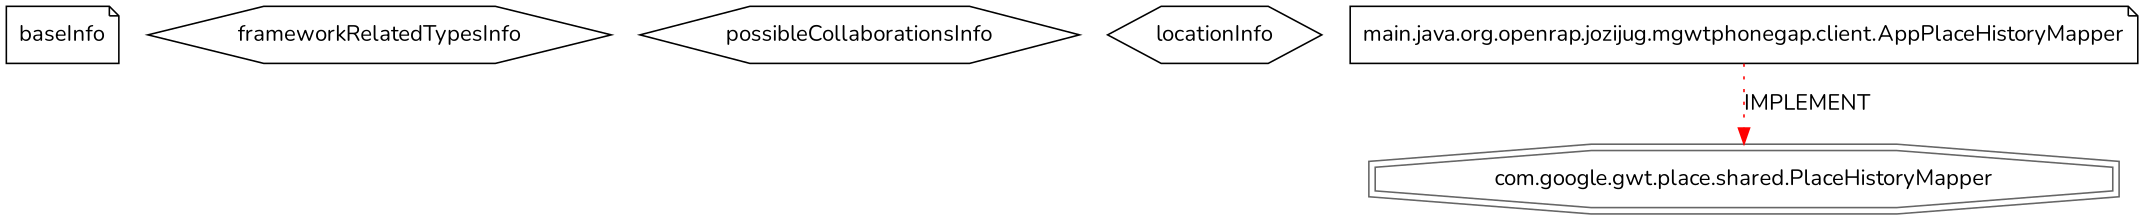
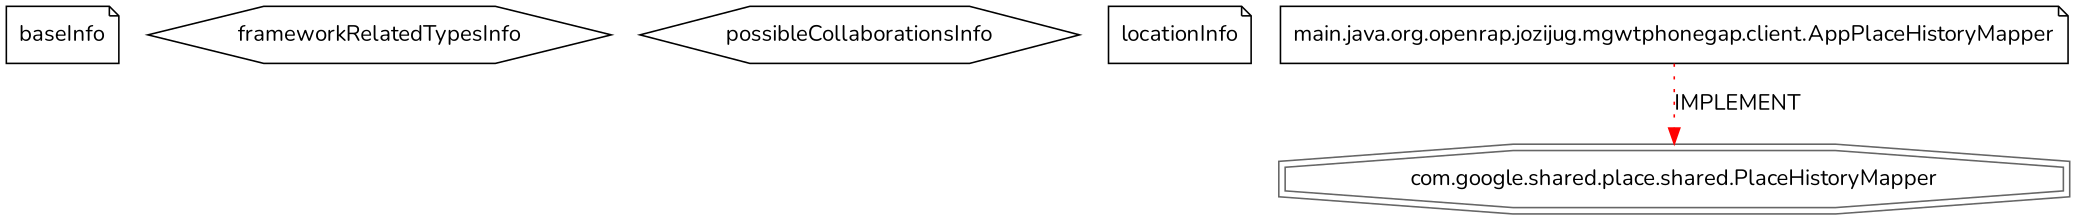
node "locationInfo": shape hexagon -> note
node "com.google.gwt.place.shared.PlaceHistoryMapper": label "com.google.gwt.place.shared.PlaceHistoryMapper" -> "com.google.shared.place.shared.PlaceHistoryMapper"
